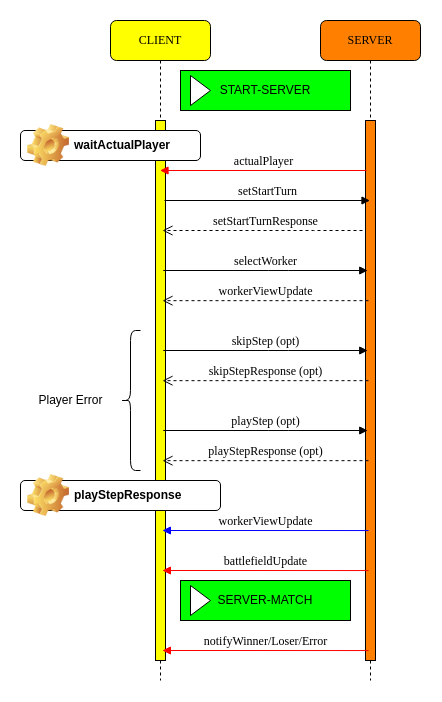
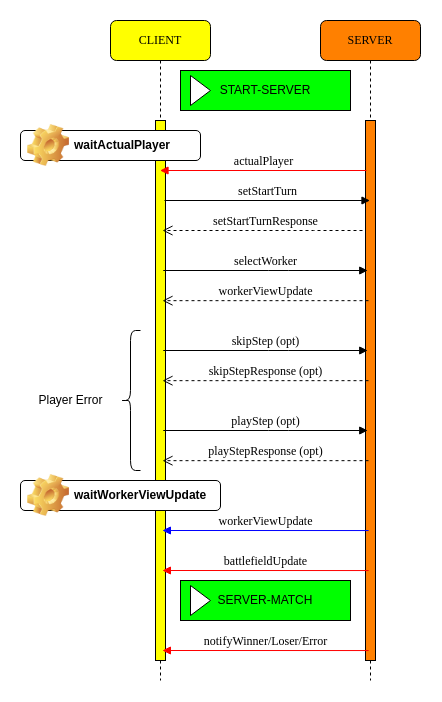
node "playStepResponse": label "playStepResponse" -> "waitWorkerViewUpdate"
